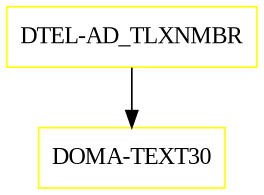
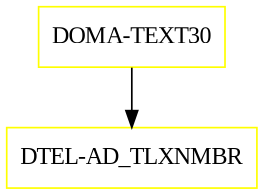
edge "DTEL-AD_TLXNMBR" -> "DOMA-TEXT30": reversed
